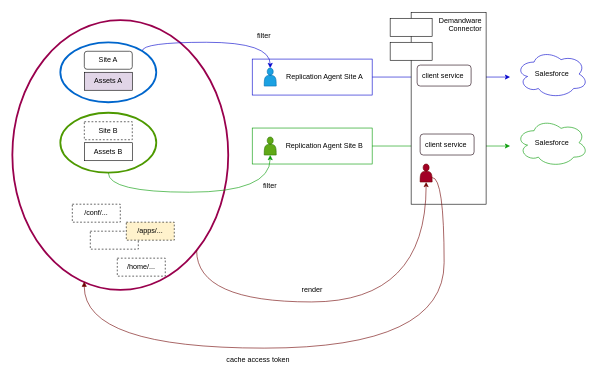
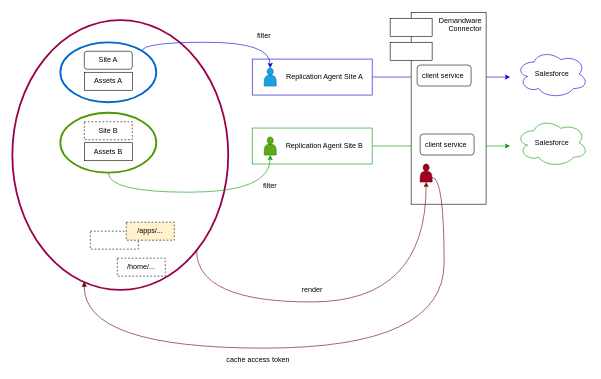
node "Assets A": fillcolor #e1d5e7 -> #ffffff
node "/conf/...": removed
